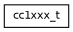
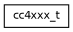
node "cc1xxx_t": label "cc1xxx_t" -> "cc4xxx_t"
